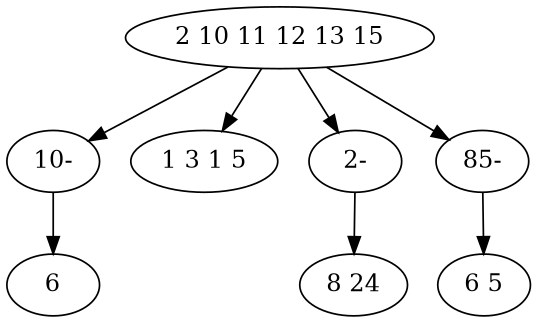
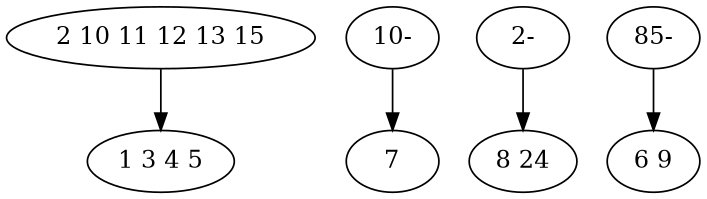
edge "2 10 11 12 13 15" -> "2-": removed
edge "2 10 11 12 13 15" -> "85-": removed
edge "2 10 11 12 13 15" -> "10-": removed
node "1 3 1 5": label "1 3 1 5" -> "1 3 4 5"
node "6": label "6" -> "7"
node "6 5": label "6 5" -> "6 9"
